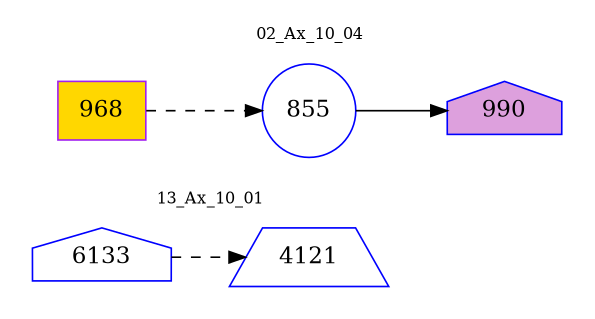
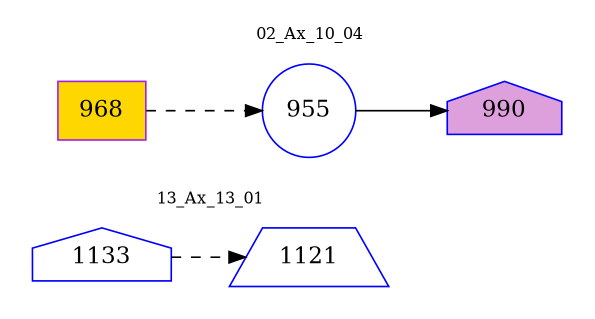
node "855": label "855" -> "955"
cluster "13_Ax_10_01": label "13_Ax_10_01" -> "13_Ax_13_01"
node "6133": label "6133" -> "1133"
node "4121": label "4121" -> "1121"
